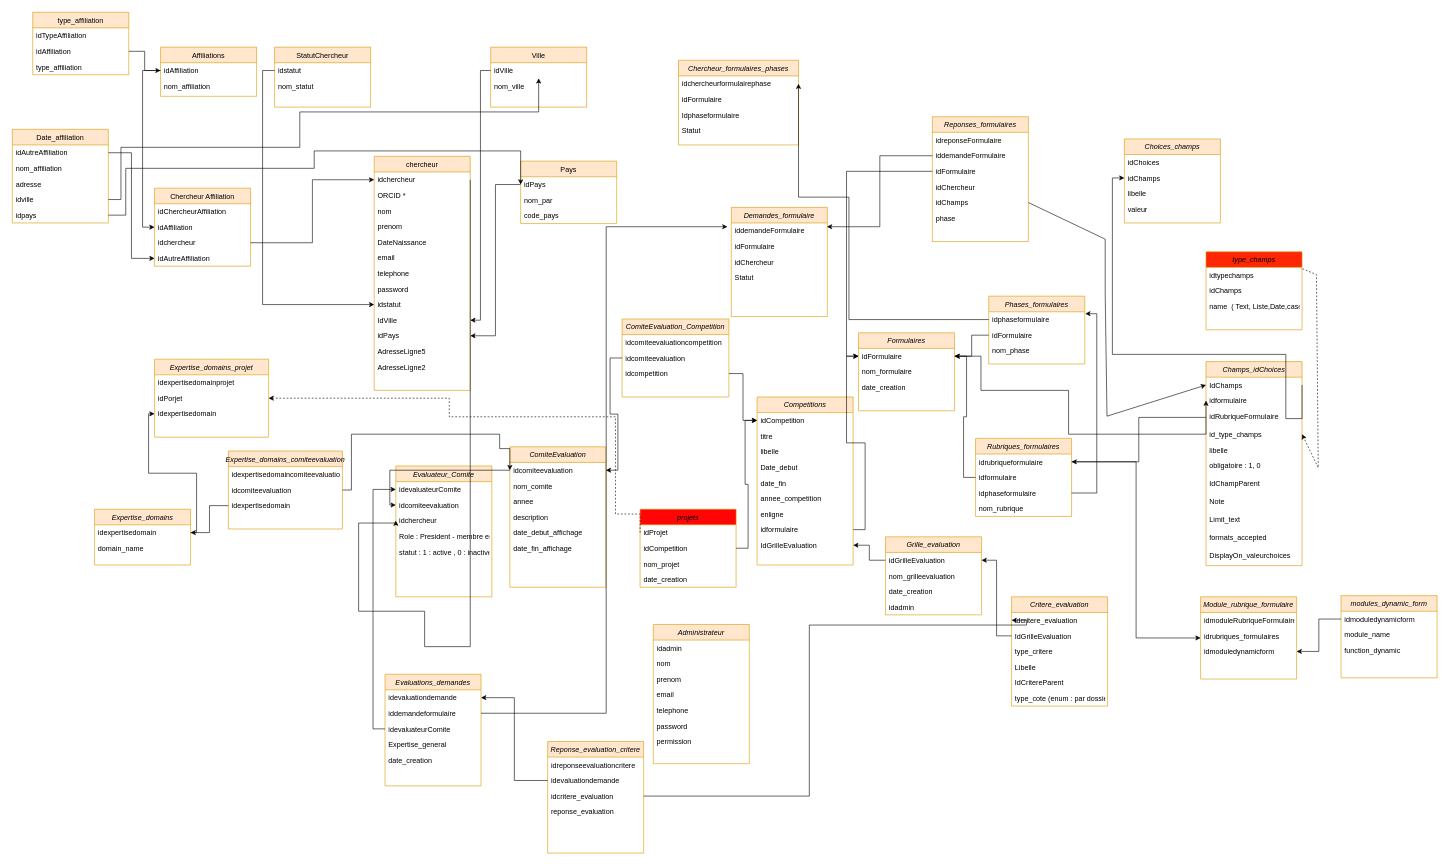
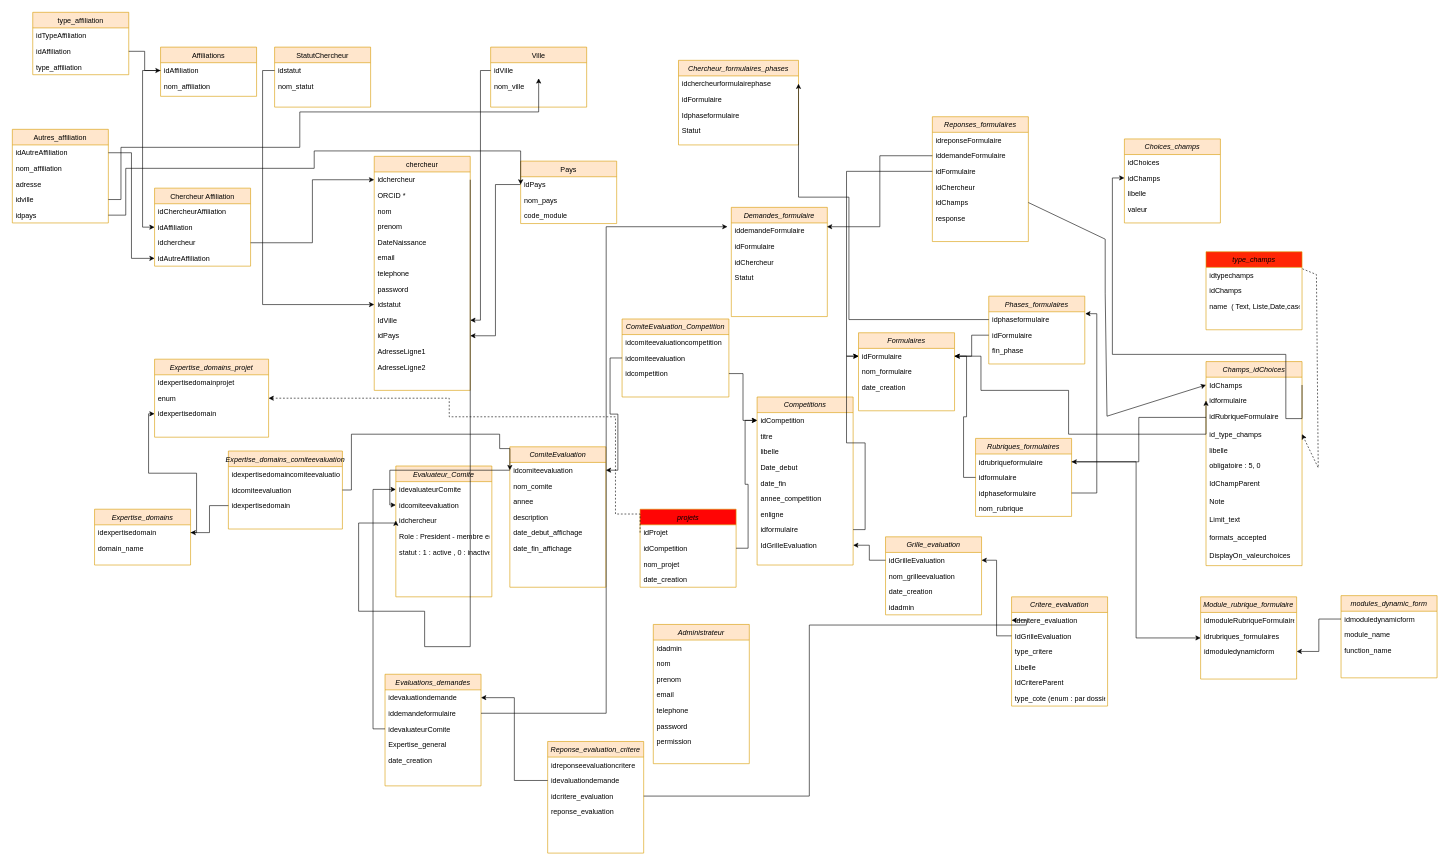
node "Date_affiliation": label "Date_affiliation" -> "Autres_affiliation"
node "nom_par": label "nom_par" -> "nom_pays"
node "code_pays": label "code_pays" -> "code_module"
node "phase": label "phase" -> "response"
node "nom_phase": label "nom_phase" -> "fin_phase"
node "AdresseLigne5": label "AdresseLigne5" -> "AdresseLigne1"
node "idPorjet": label "idPorjet" -> "enum"
node "obligatoire : 1, 0": label "obligatoire : 1, 0" -> "obligatoire : 5, 0"
node "function_dynamic": label "function_dynamic" -> "function_name"
